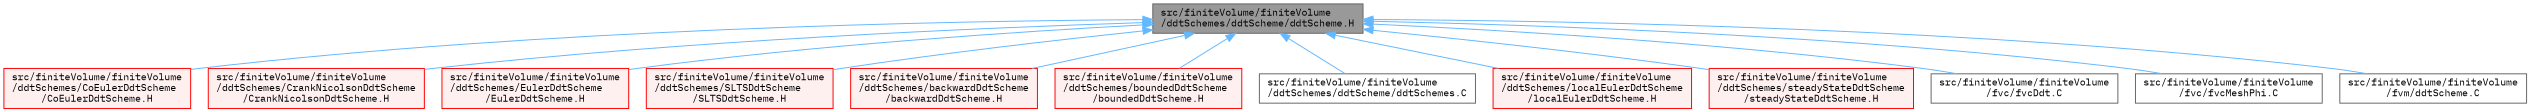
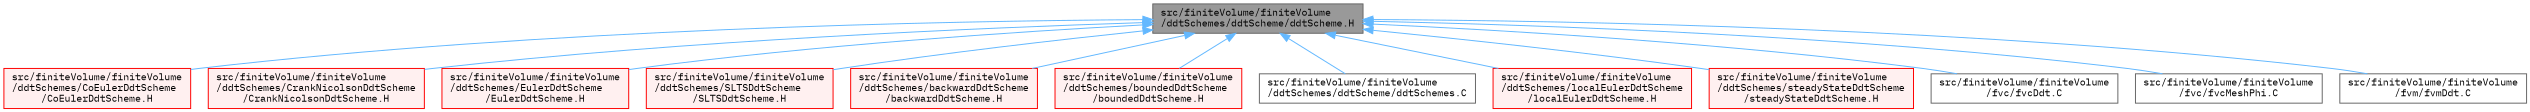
node "src/finiteVolume/finiteVolume /fvm/ddtScheme.C": label "src/finiteVolume/finiteVolume /fvm/ddtScheme.C" -> "src/finiteVolume/finiteVolume /fvm/fvmDdt.C"
